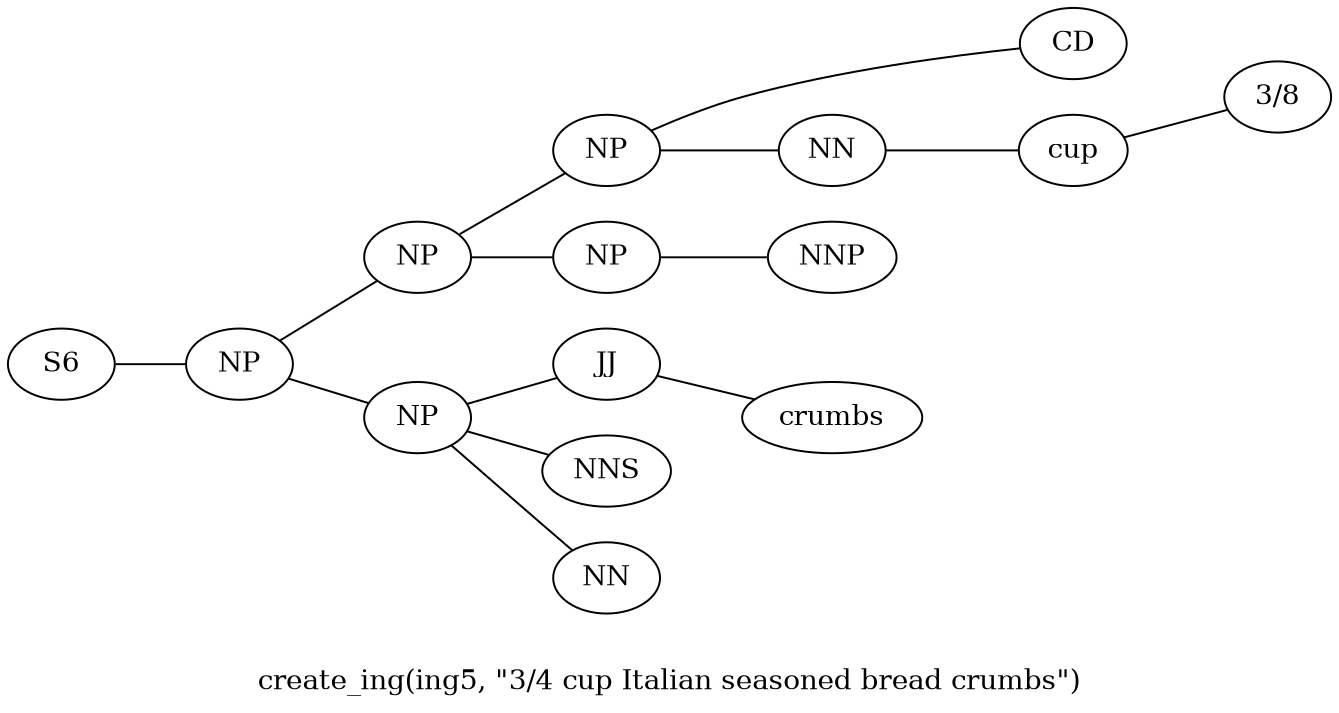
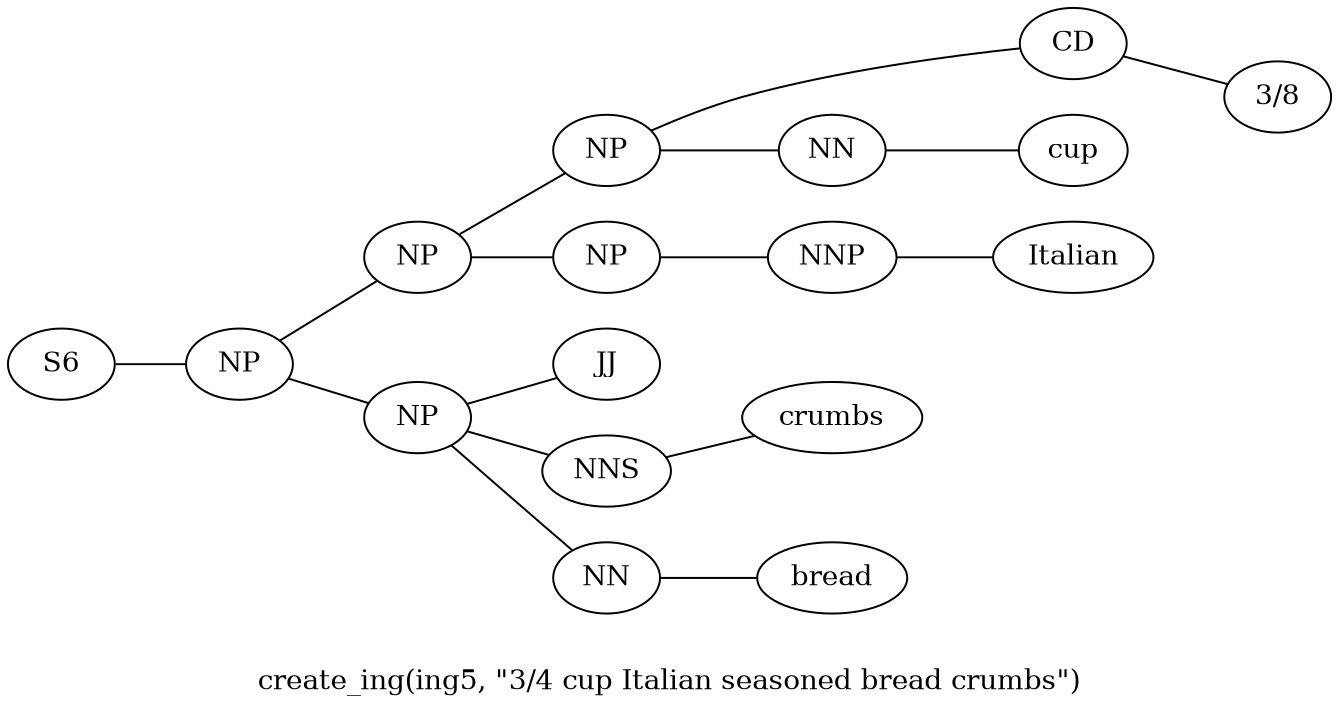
edge "3/8" -- "cup": now "3/8" -- "CD"
node "Italian": added
edge "JJ" -- "crumbs": now "NNS" -- "crumbs"
node "bread": added
